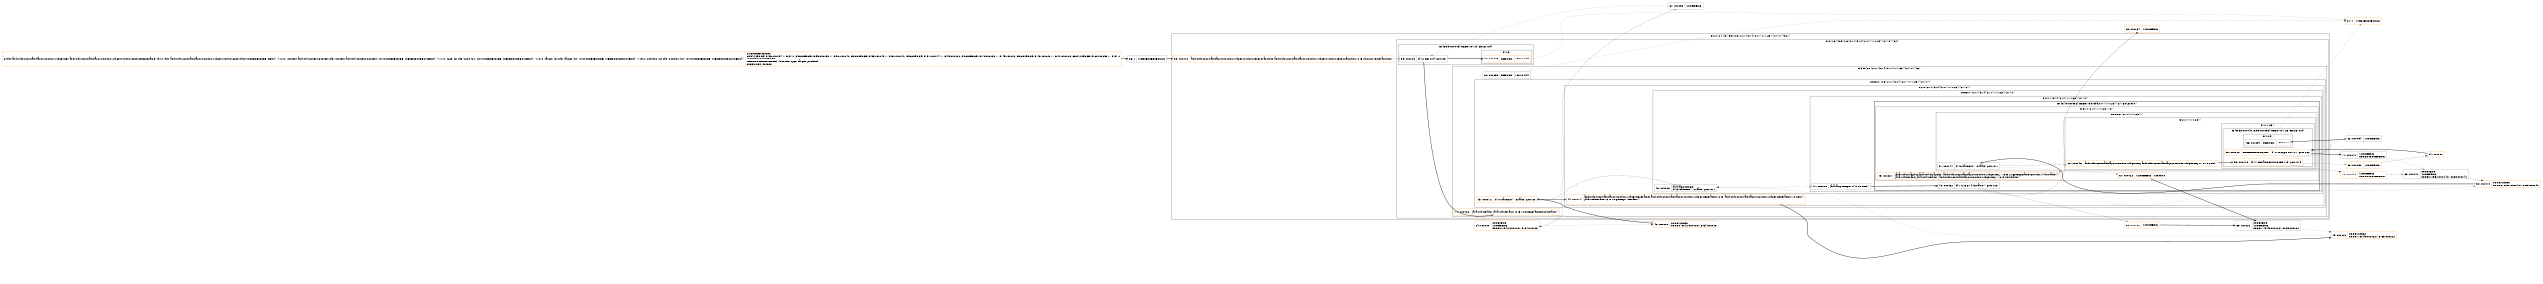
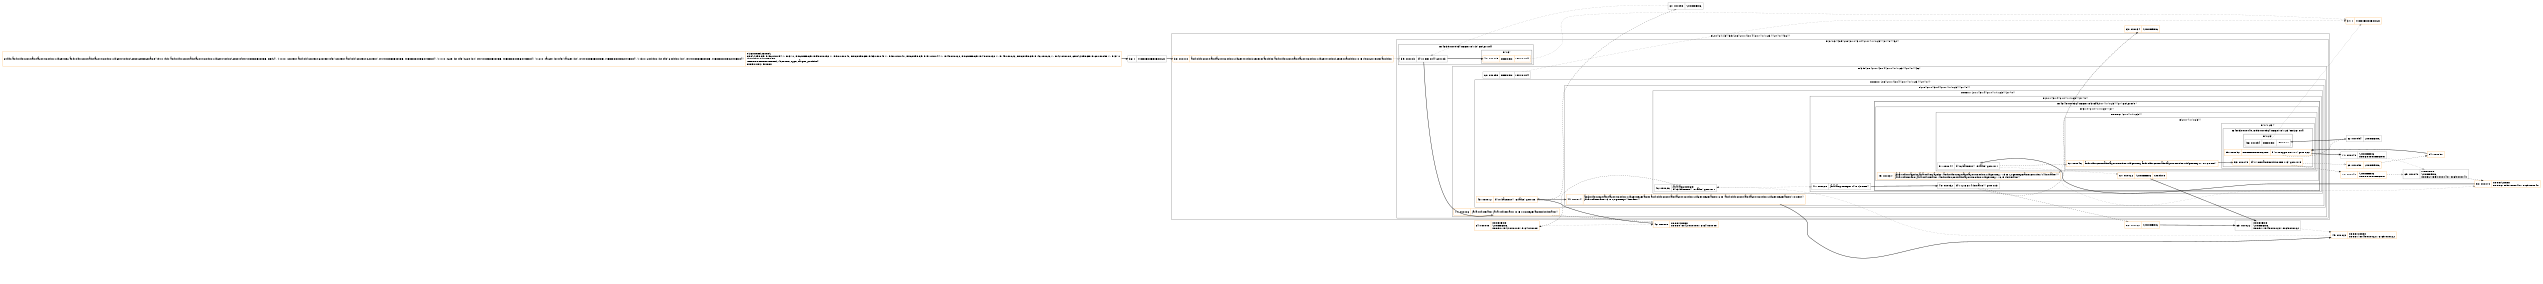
node "69: 0x0040": text "LOOP_END" -> "MTH_END"
